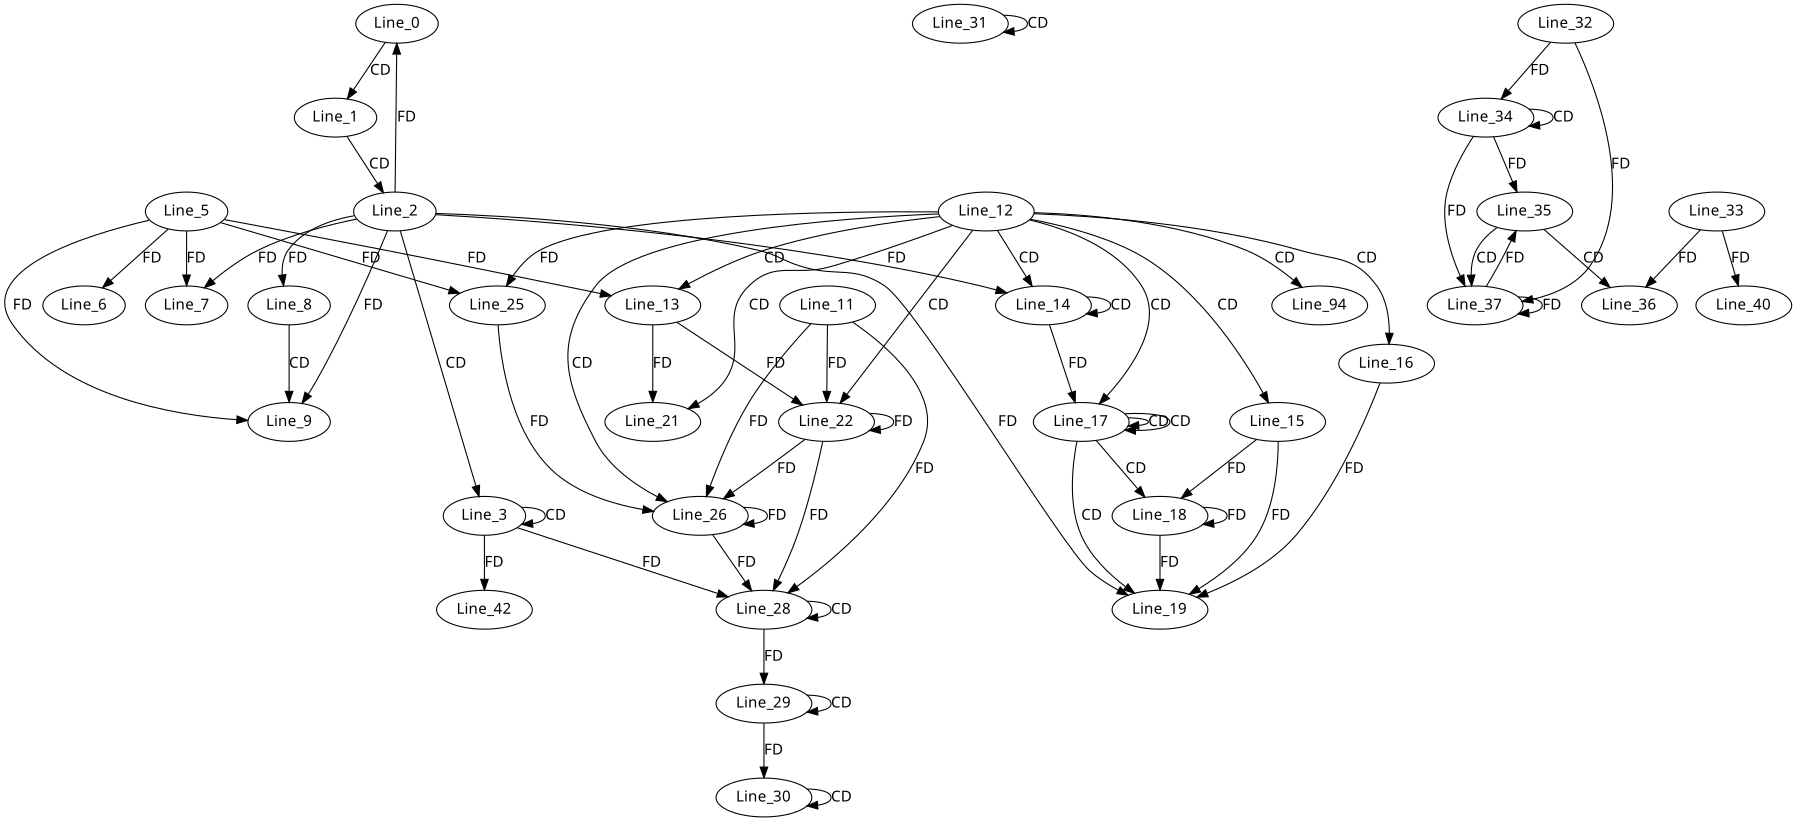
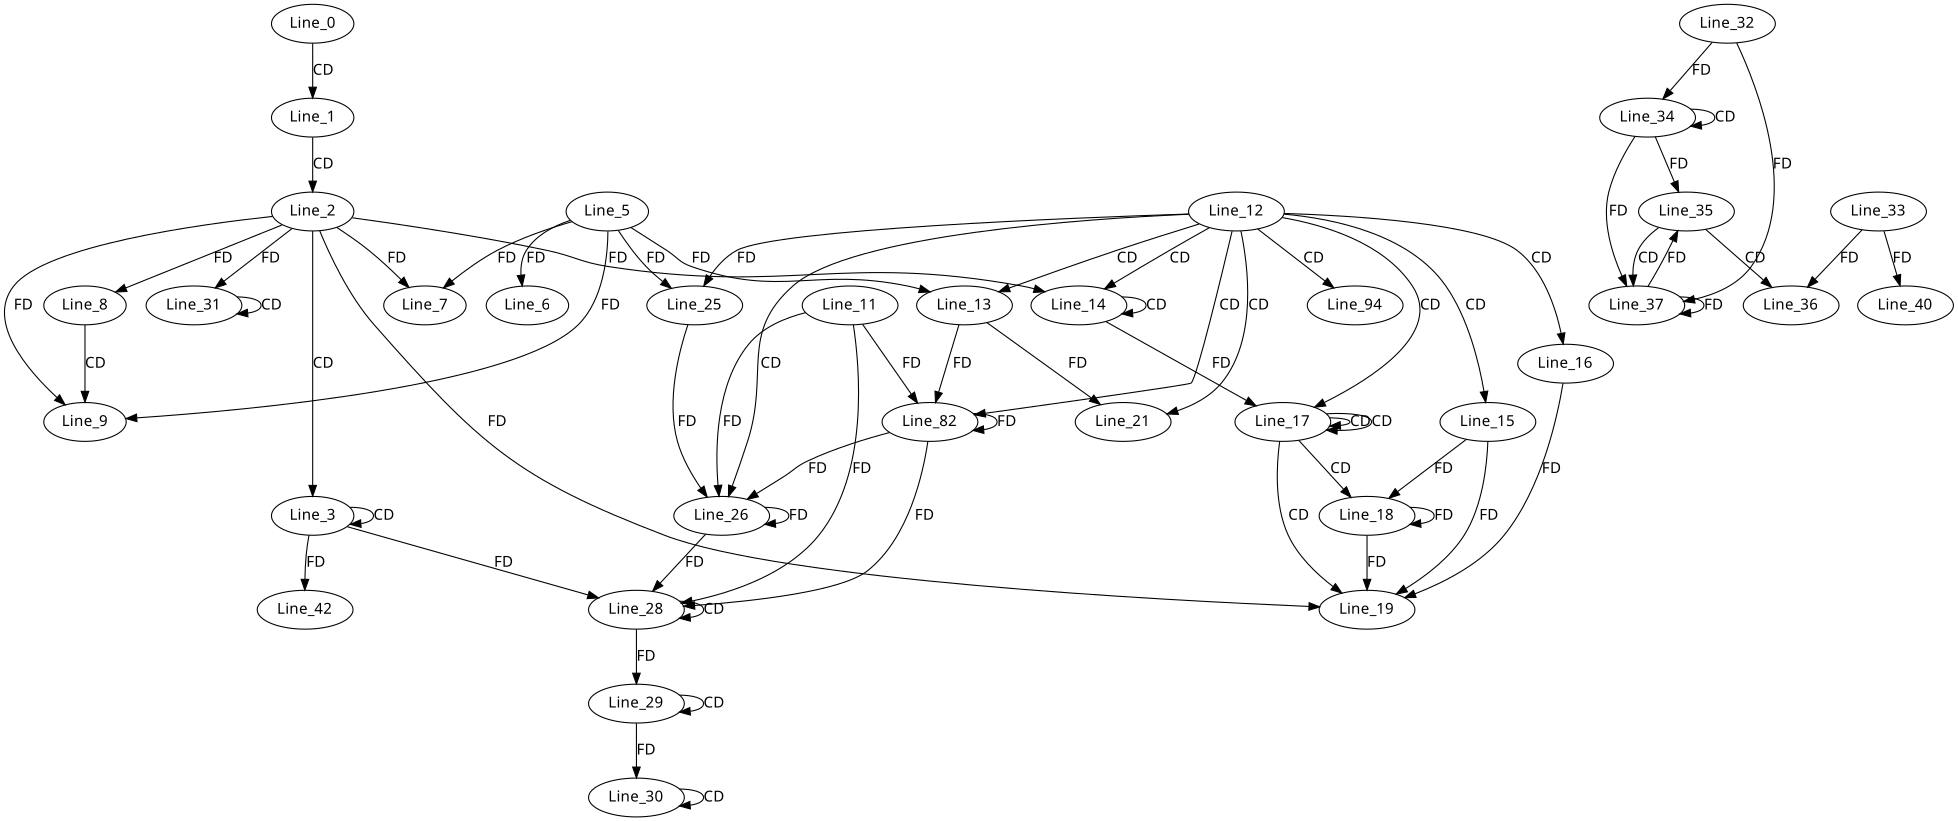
edge "Line_2" -> "Line_0": now "Line_2" -> "Line_31"
node "Line_22": label "Line_22" -> "Line_82"
